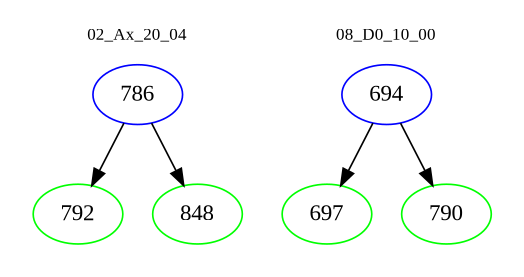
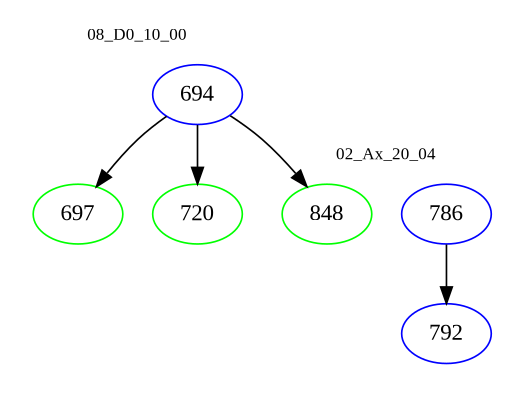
edge "786" -> "848": now "694" -> "848"
node "792": color green -> blue
node "790": label "790" -> "720"
